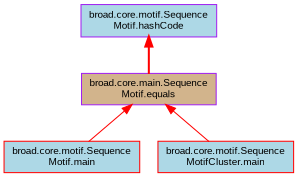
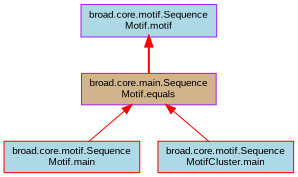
node "broad.core.motif.Sequence Motif.hashCode": label "broad.core.motif.Sequence Motif.hashCode" -> "broad.core.motif.Sequence Motif.motif"
